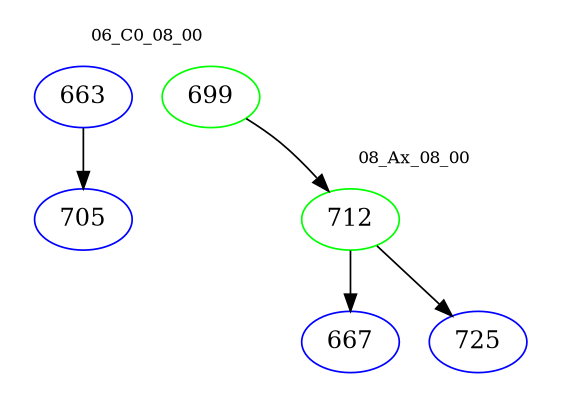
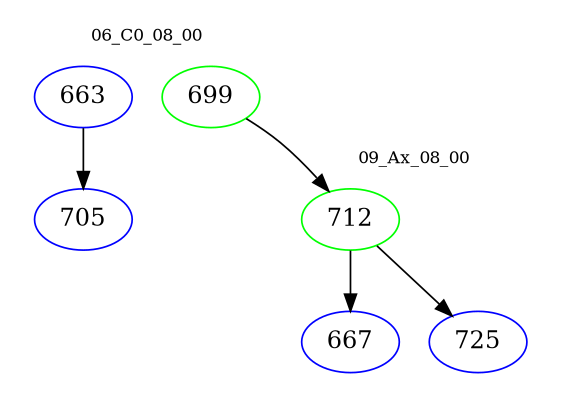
cluster "08_Ax_08_00": label "08_Ax_08_00" -> "09_Ax_08_00"
